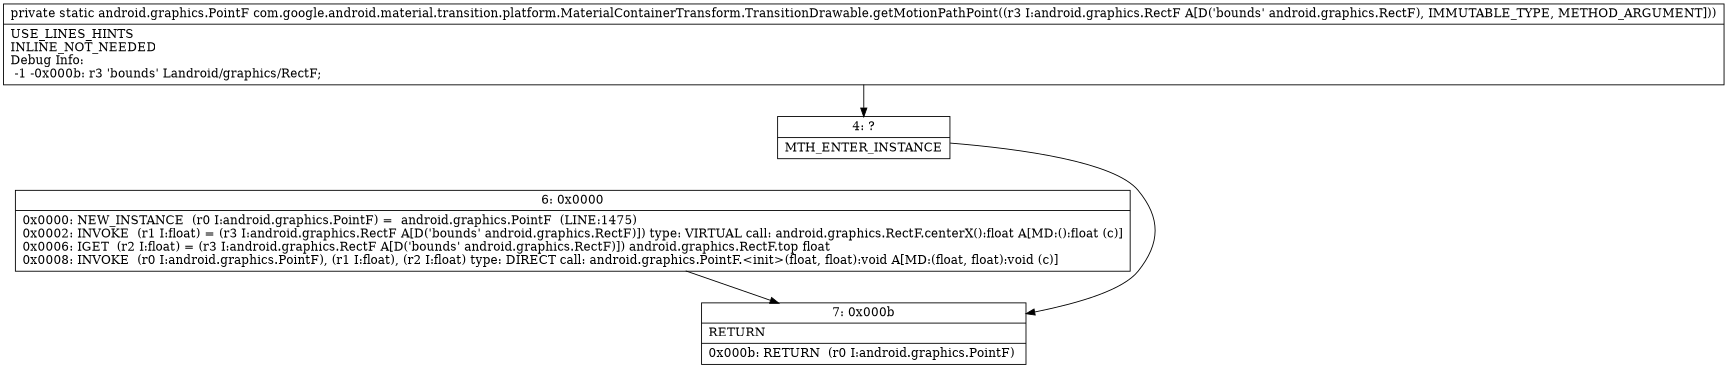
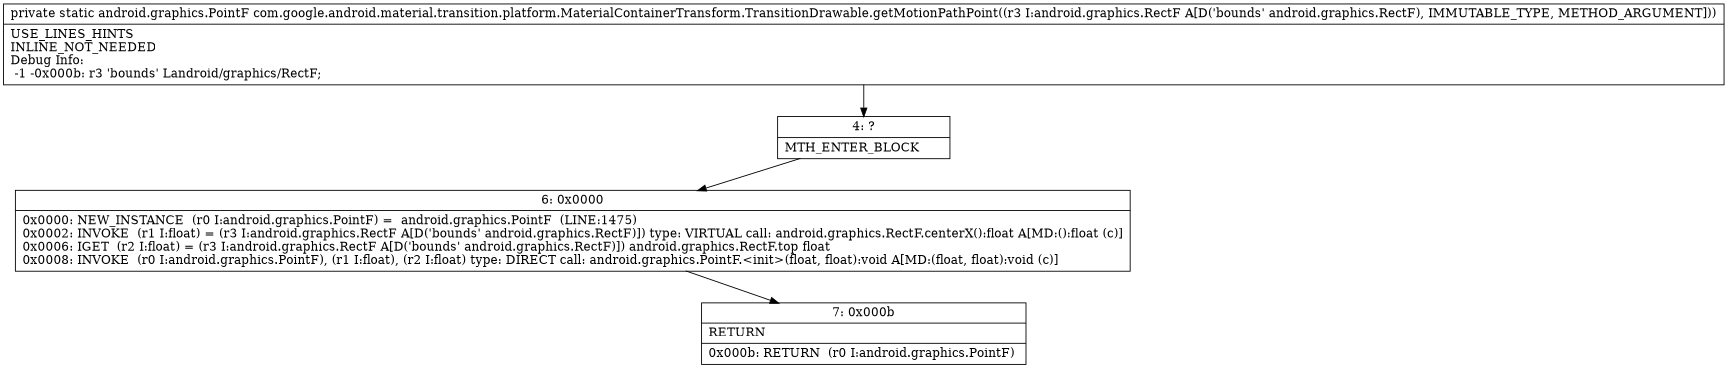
node "4: ?": text "MTH_ENTER_INSTANCE" -> "MTH_ENTER_BLOCK"
edge "4: ?" -> "7: 0x000b": now "4: ?" -> "6: 0x0000"
